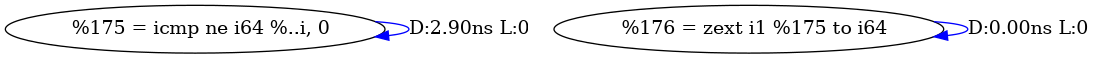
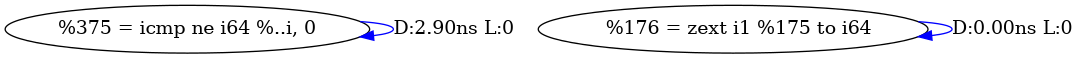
node "%175 = icmp ne i64 %..i, 0": label "%175 = icmp ne i64 %..i, 0" -> "%375 = icmp ne i64 %..i, 0"
